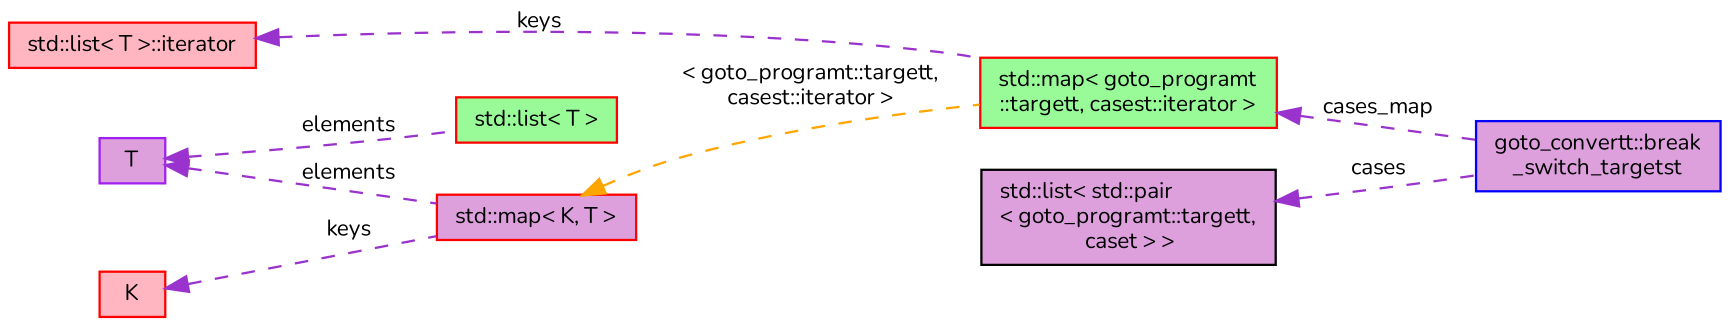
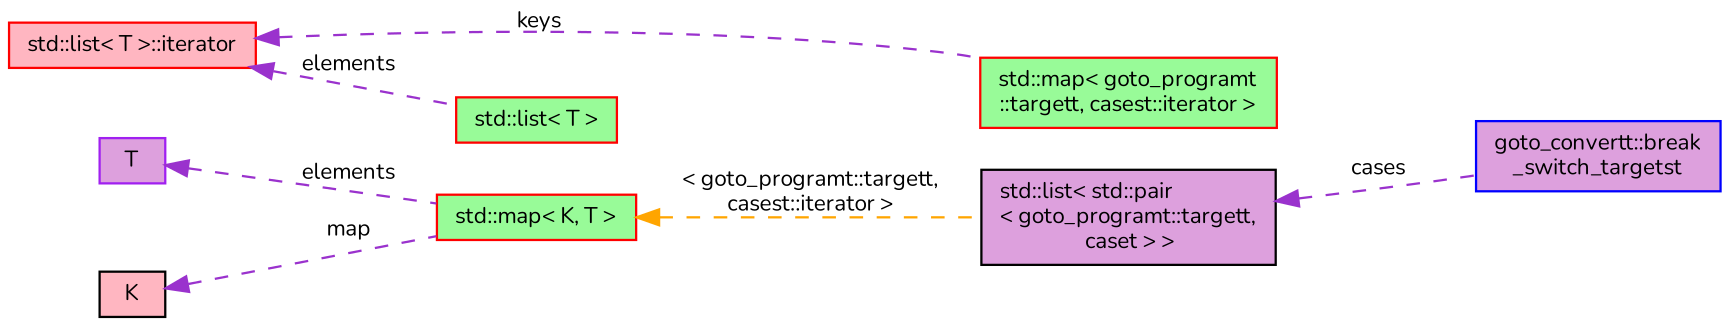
edge "goto_convertt::break _switch_targetst" -> "std::map< goto_programt ::targett, casest::iterator >": removed, label "cases_map"
edge "std::map< goto_programt ::targett, casest::iterator >" -> "std::map< K, T >": now "std::list< std::pair < goto_programt::targett, caset > >" -> "std::map< K, T >"
edge "std::list< T >" -> "T": now "std::list< T >" -> "std::list< T >::iterator"
node "std::map< K, T >": fillcolor plum -> palegreen
edge "std::map< K, T >" -> "K": label " keys" -> " map"
node "K": color red -> black
